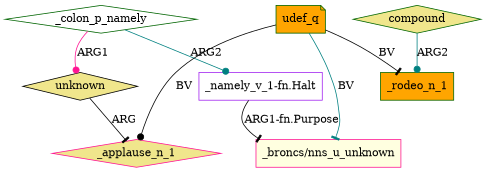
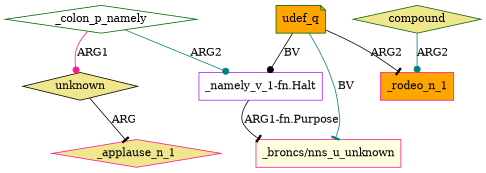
edge "udef_q" -> "_rodeo_n_1": label "BV" -> "ARG2"
edge "udef_q" -> "_applause_n_1": now "udef_q" -> "_namely_v_1-fn.Halt"
node "_rodeo_n_1": color darkgreen -> deeppink
